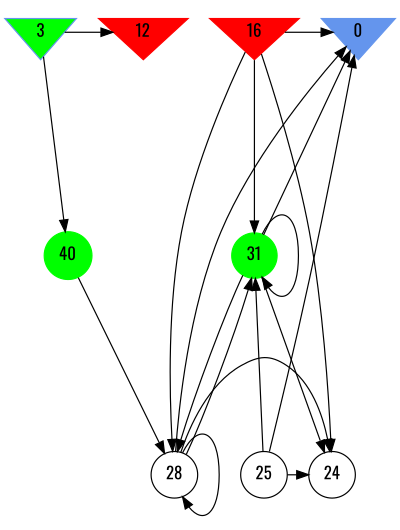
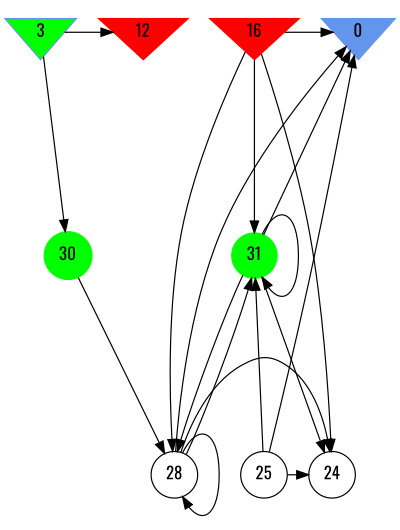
node "40": label "40" -> "30"
